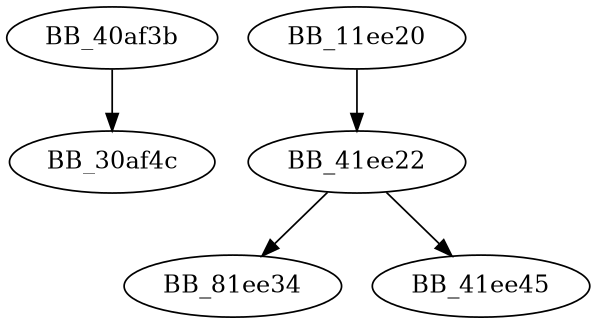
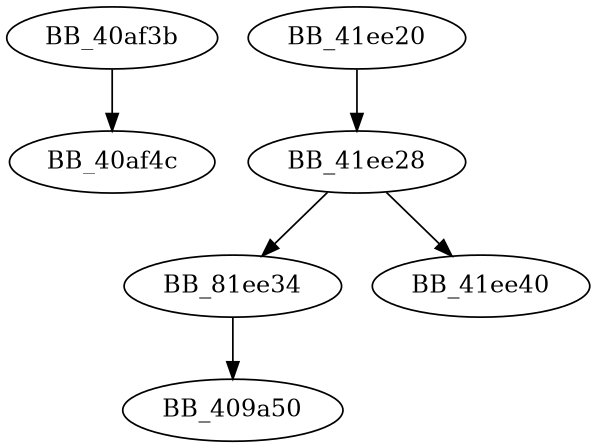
node "BB_11ee20": label "BB_11ee20" -> "BB_41ee20"
node "BB_30af4c": label "BB_30af4c" -> "BB_40af4c"
node "BB_41ee22": label "BB_41ee22" -> "BB_41ee28"
node "BB_41ee45": label "BB_41ee45" -> "BB_41ee40"
node "BB_409a50": added
